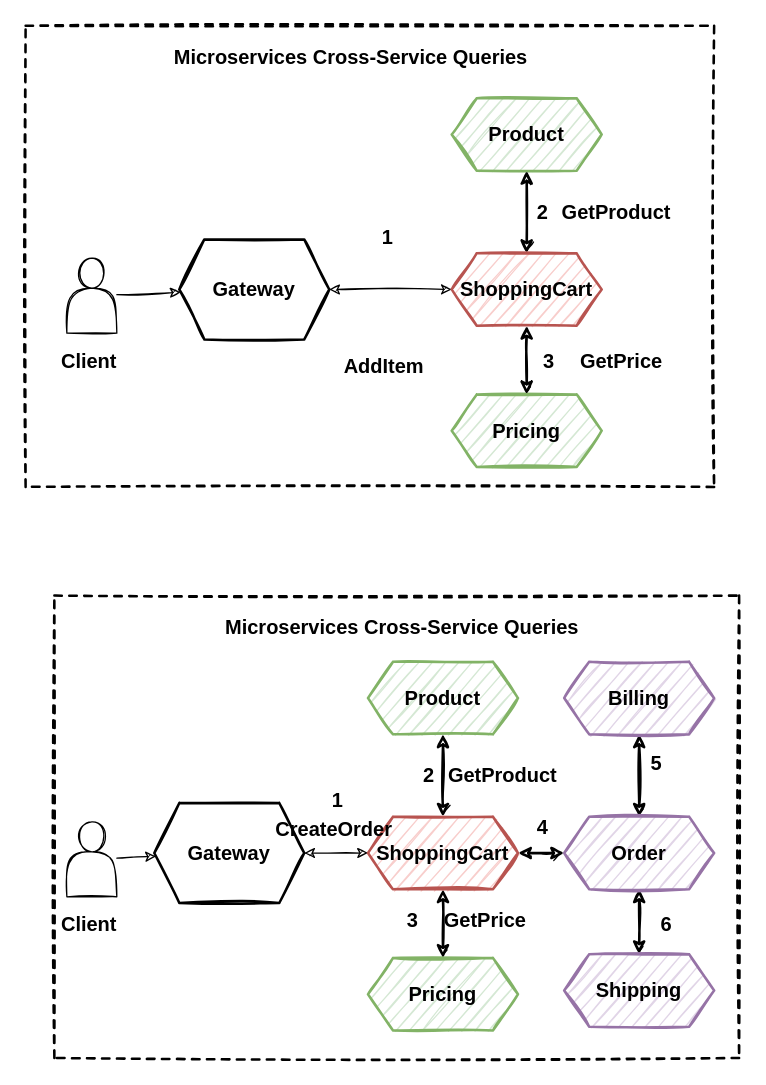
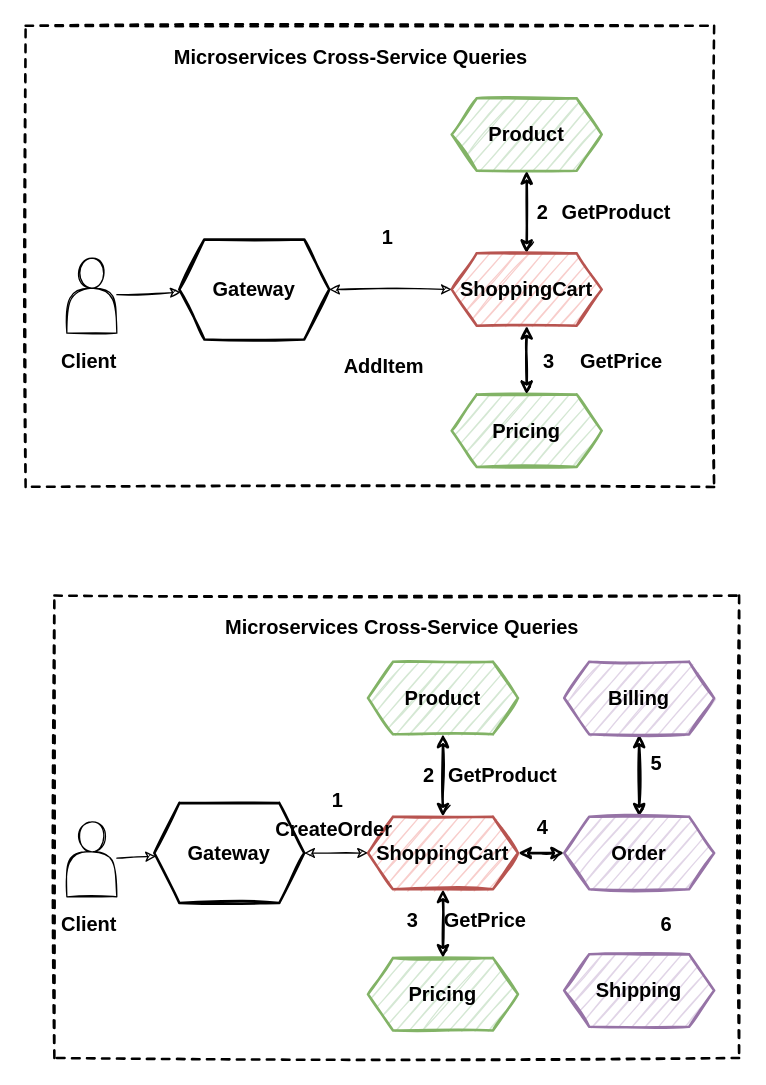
edge "Order" -- "Shipping": removed
